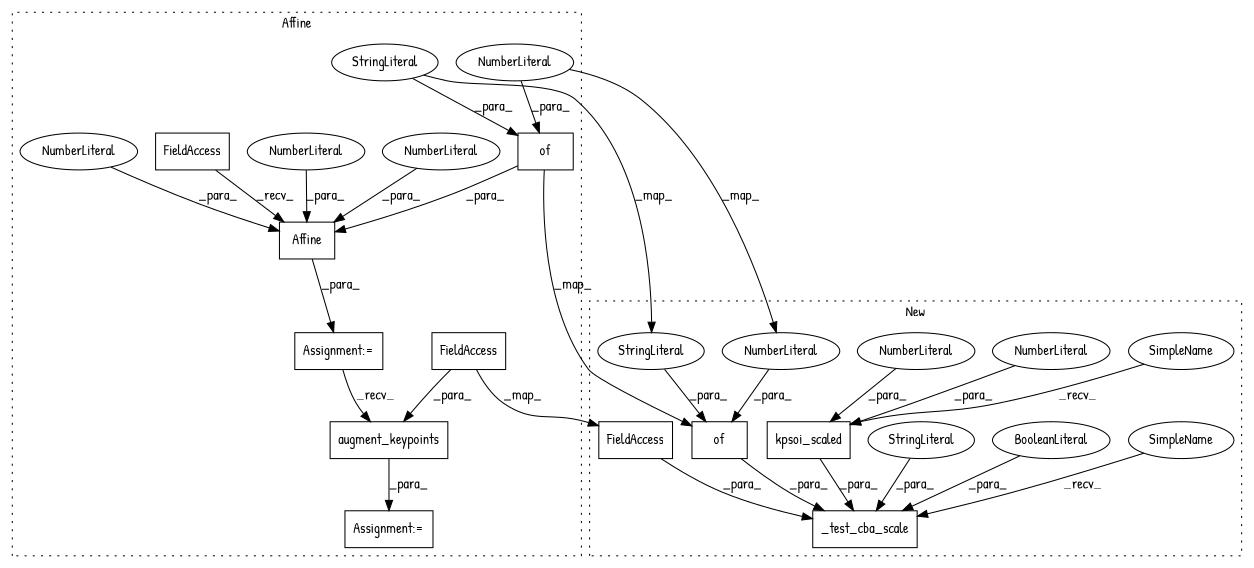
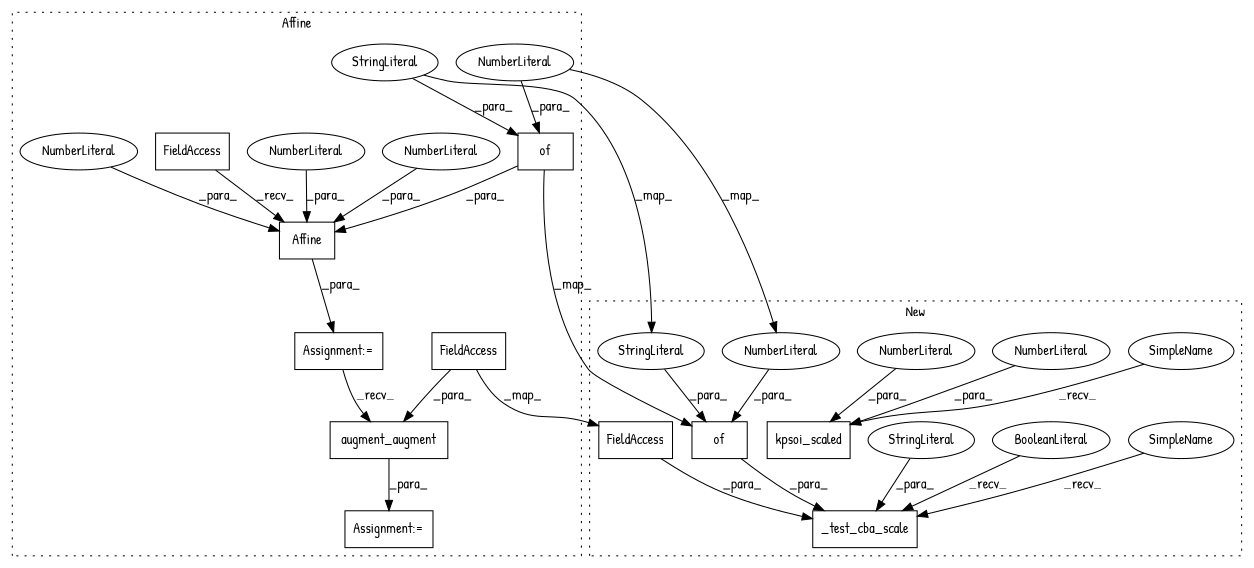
node "augment_keypoints": label "augment_keypoints" -> "augment_augment"
edge "kpsoi_scaled" -> "_test_cba_scale": removed, label "_para_"
edge "BooleanLiteral" -> "_test_cba_scale": label "_para_" -> "_recv_"
